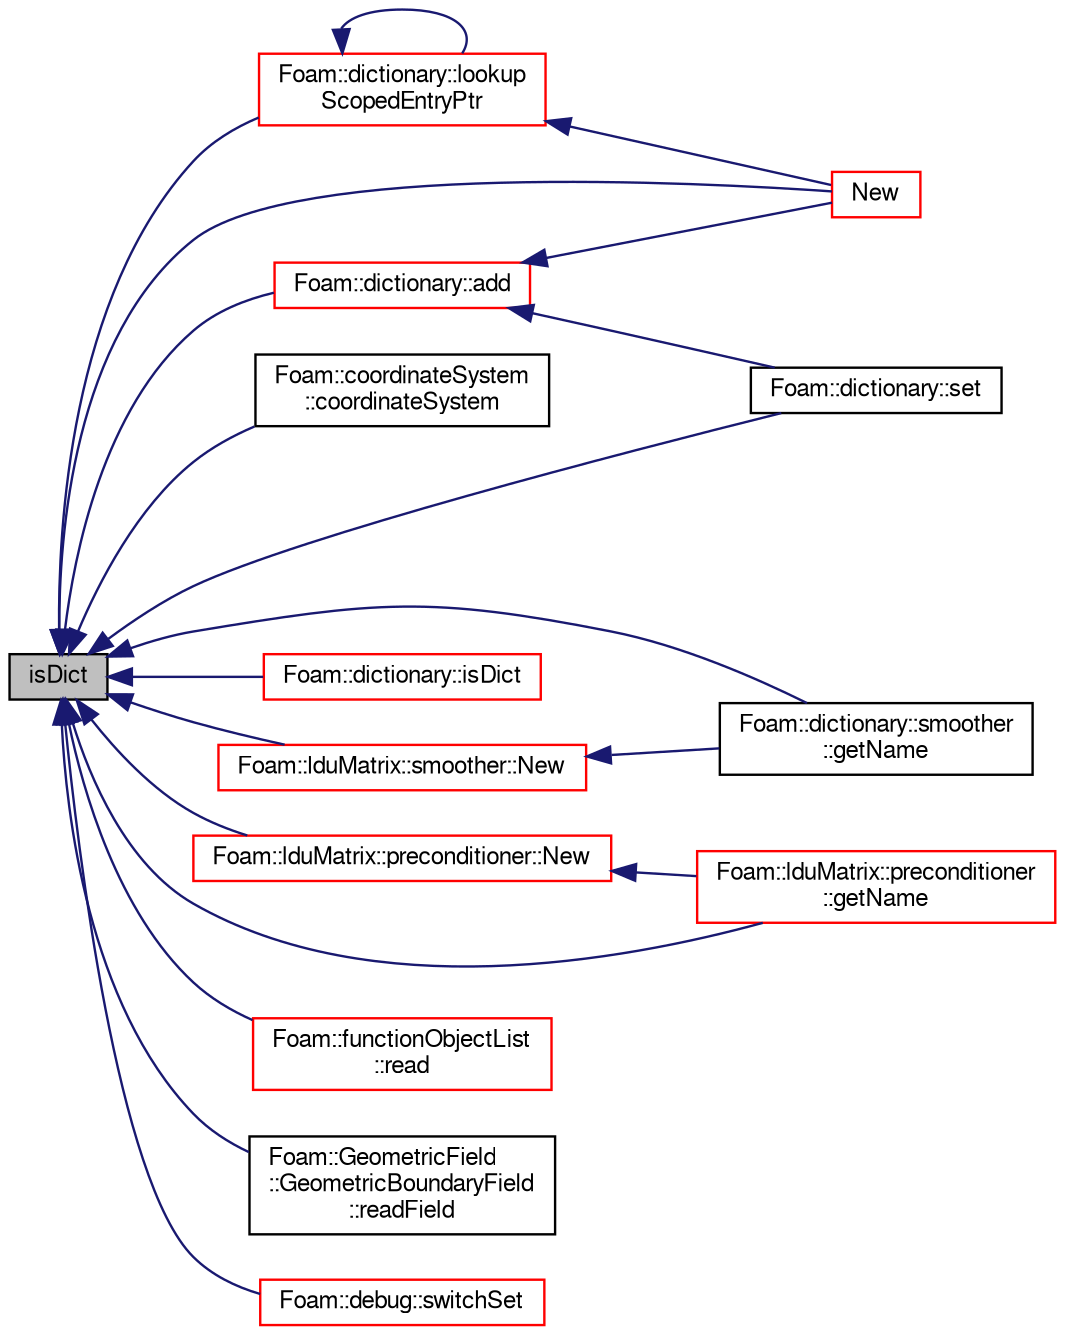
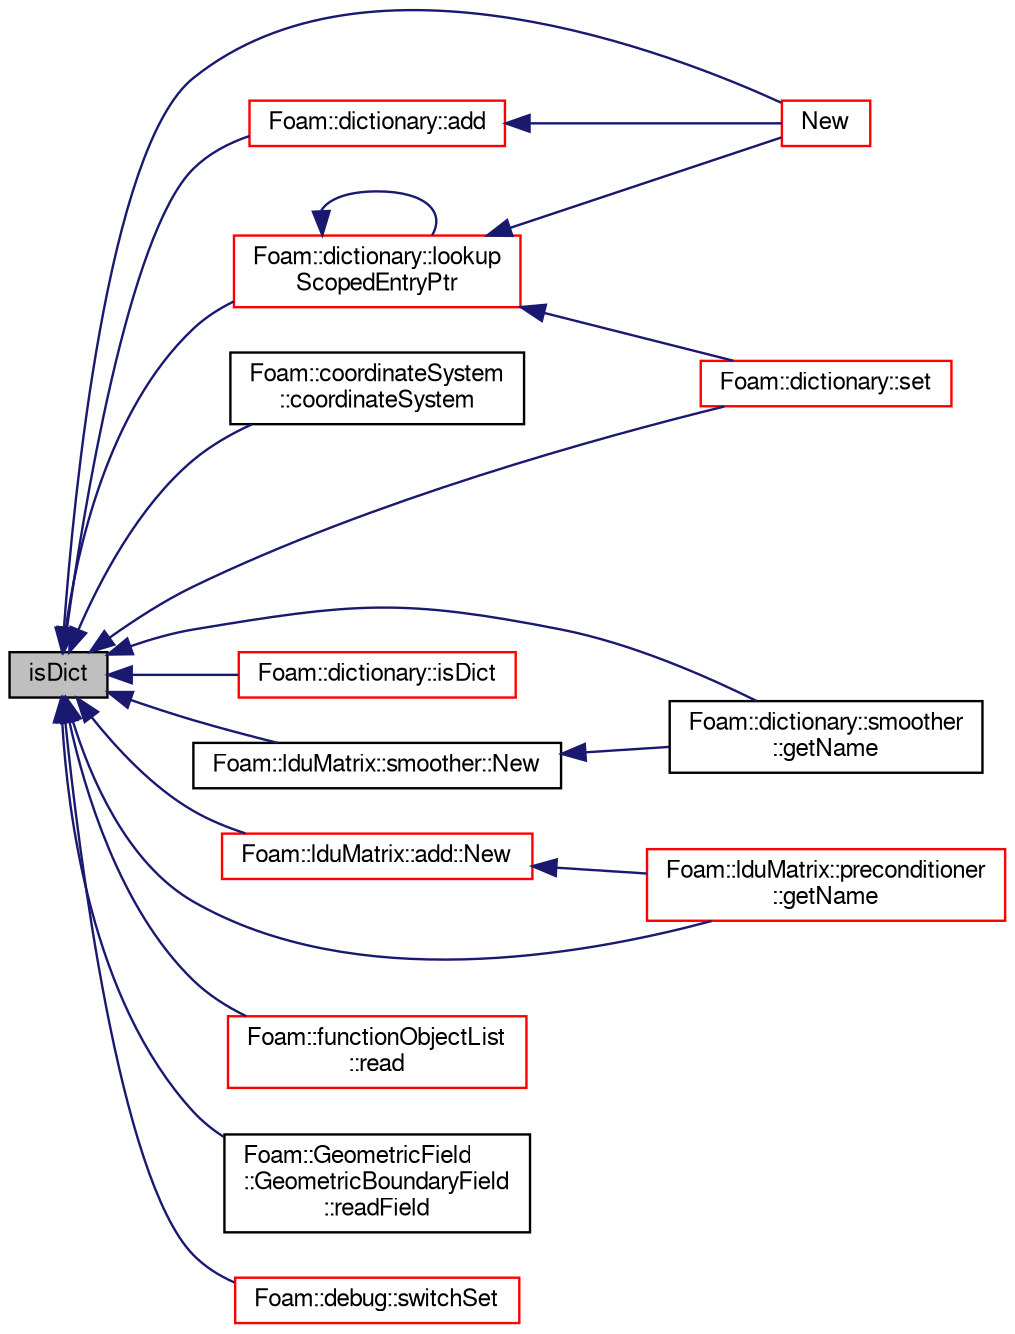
edge "Foam::dictionary::set" -> "Foam::dictionary::add": now "Foam::dictionary::set" -> "Foam::dictionary::lookup ScopedEntryPtr"
node "Foam::dictionary::set": color black -> red
node "Foam::lduMatrix::smoother::New": color red -> black
node "Foam::lduMatrix::preconditioner::New": label "Foam::lduMatrix::preconditioner::New" -> "Foam::lduMatrix::add::New"
